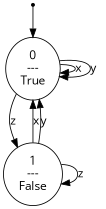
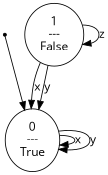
edge "0 --- True" -> "1 --- False": removed, label "z"
